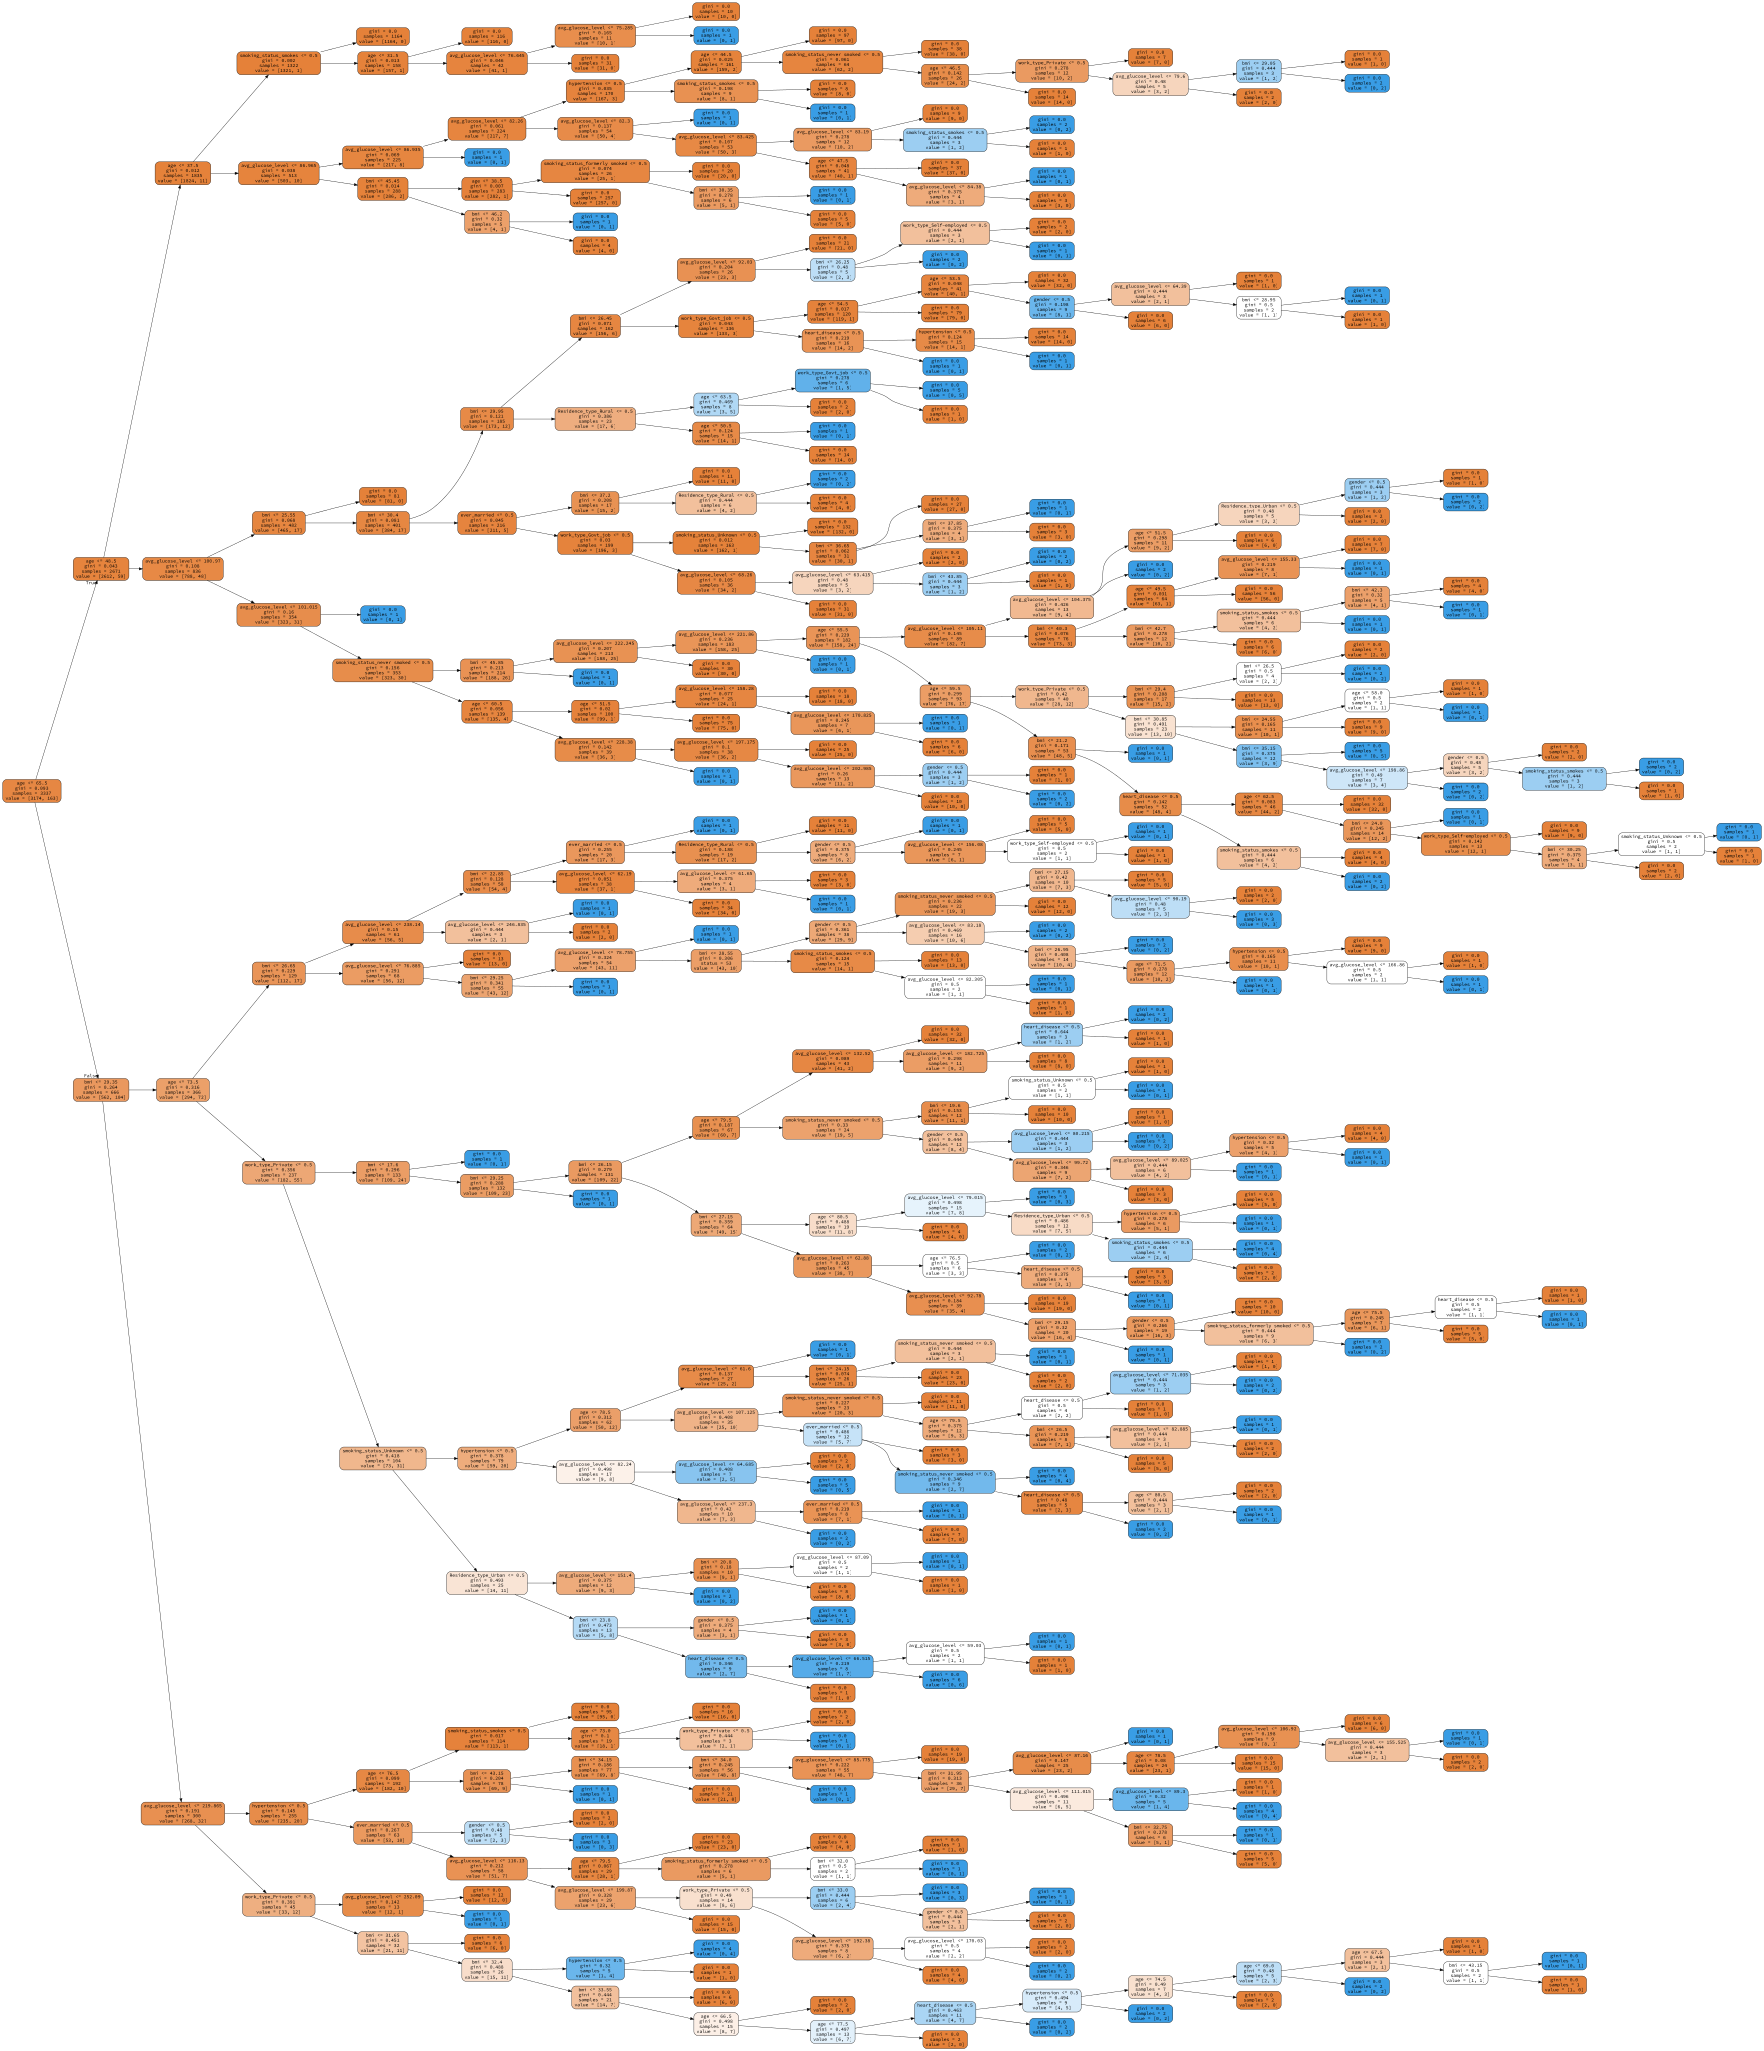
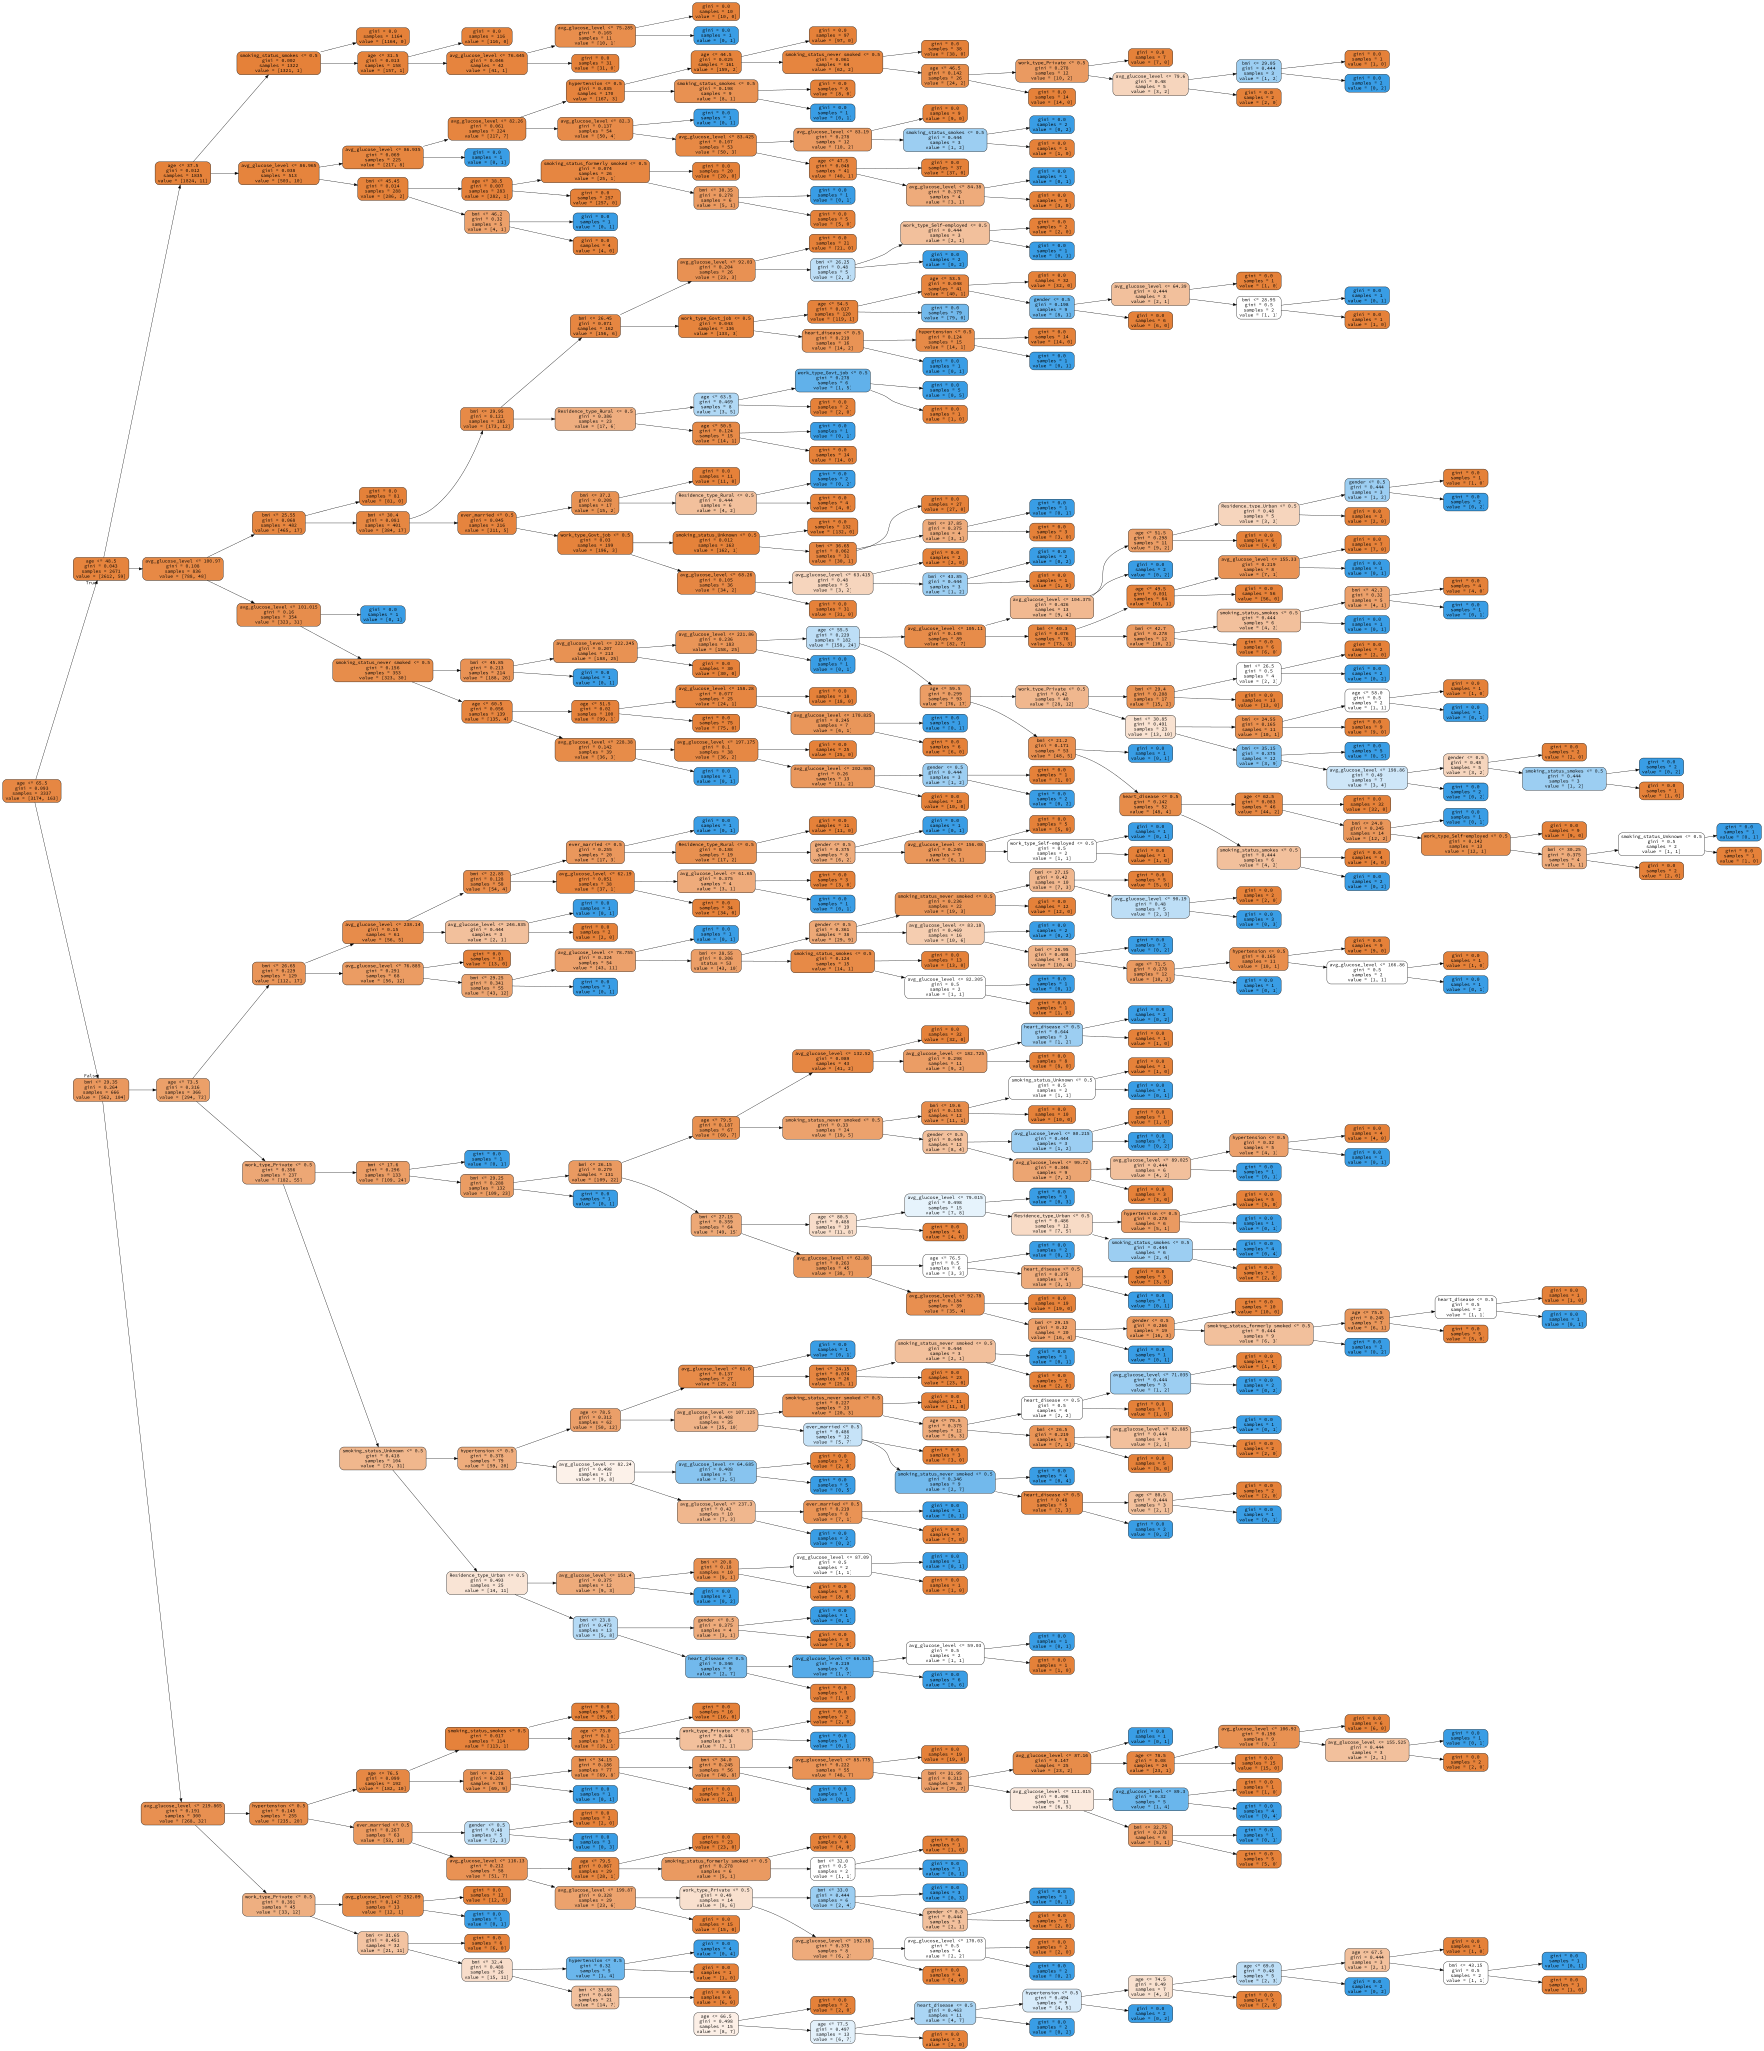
node "gini = 0.0 samples = 79 value = [79, 0]": fillcolor #e58139 -> #72b9ec
node "age <= 55.5 gini = 0.229 samples = 182 value = [158, 24]": fillcolor #e99457 -> #bddef6
edge "bmi <= 33.55 gini = 0.444 samples = 21 value = [14, 7]" -> "age <= 66.5 gini = 0.498 samples = 15 value = [8, 7]": removed
